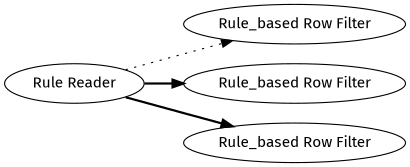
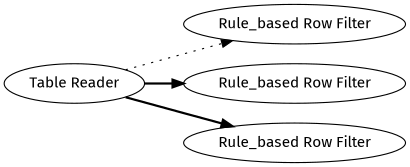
node "Rule Reader": label "Rule Reader" -> "Table Reader"
